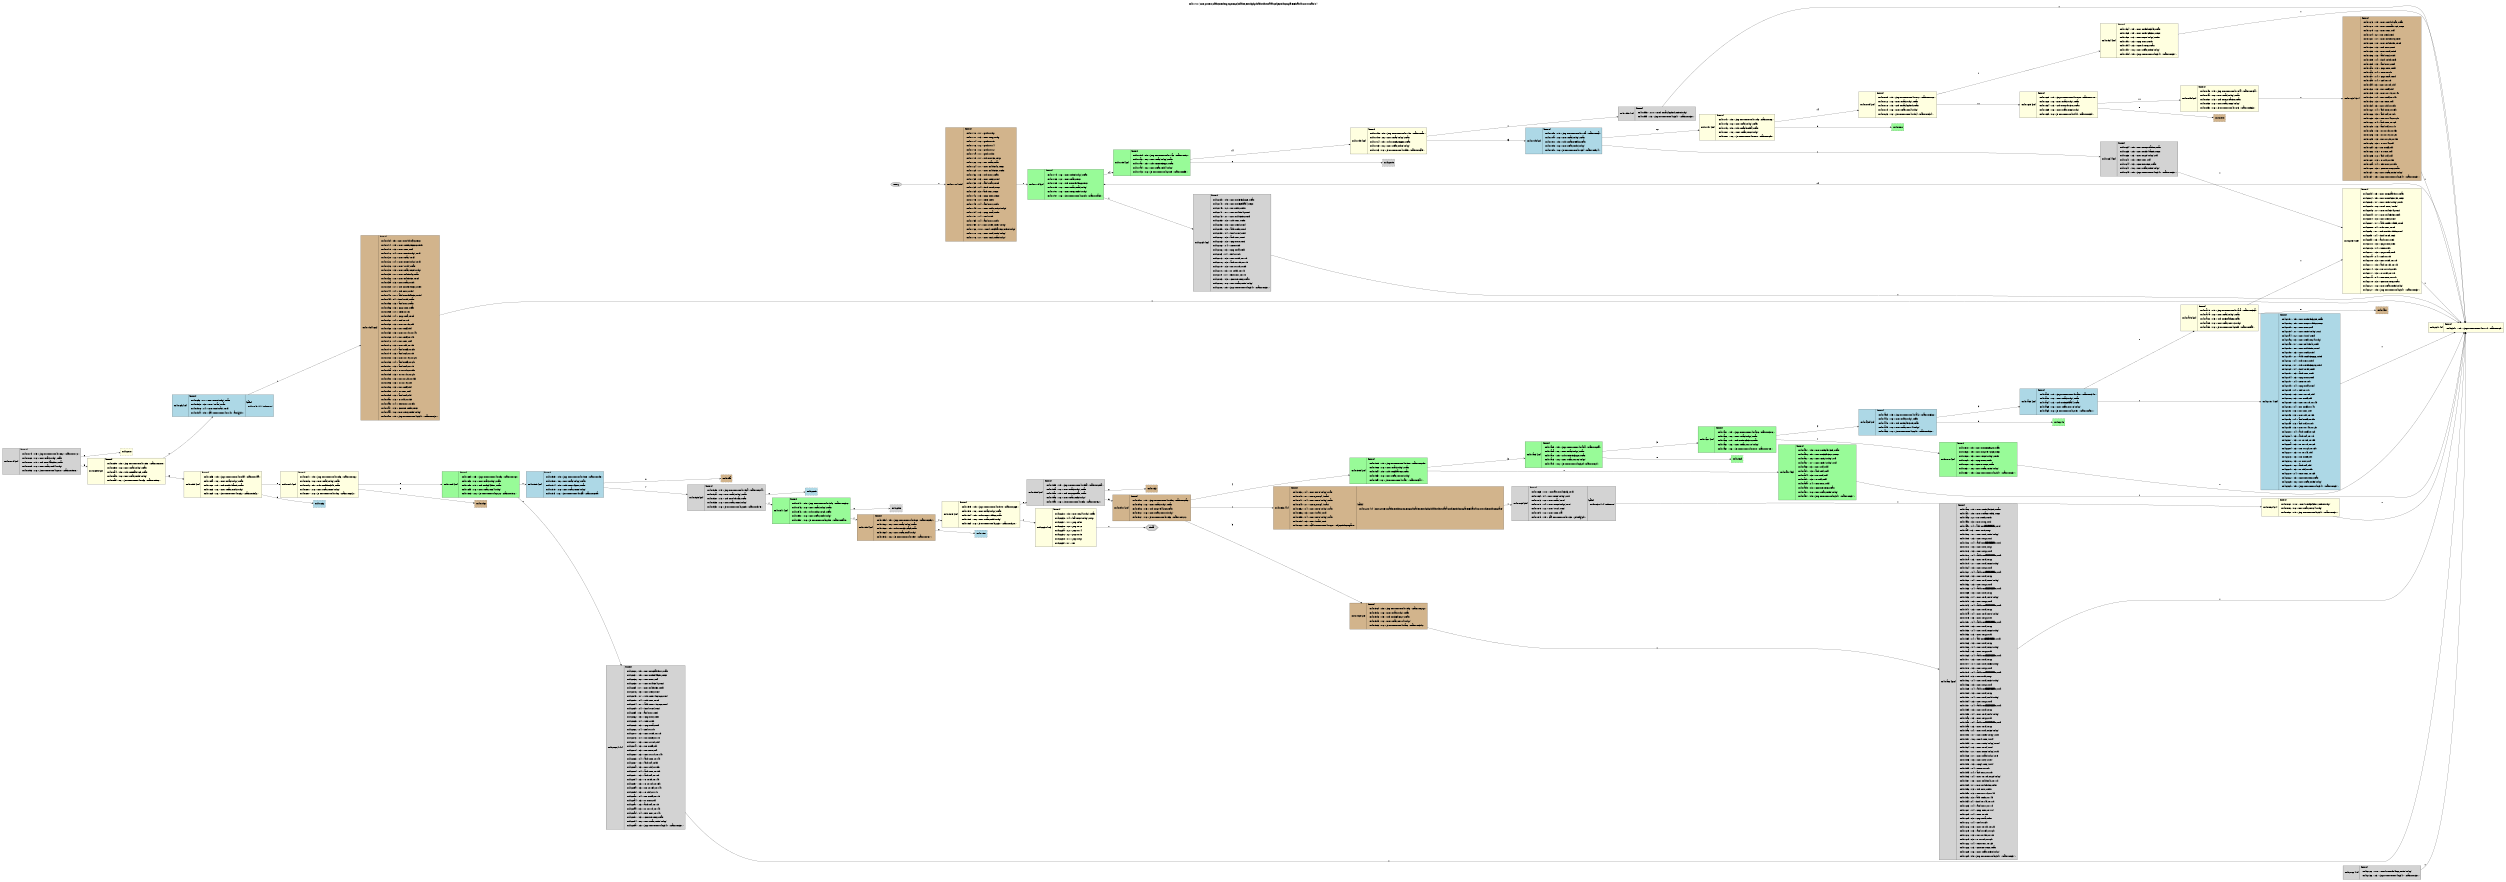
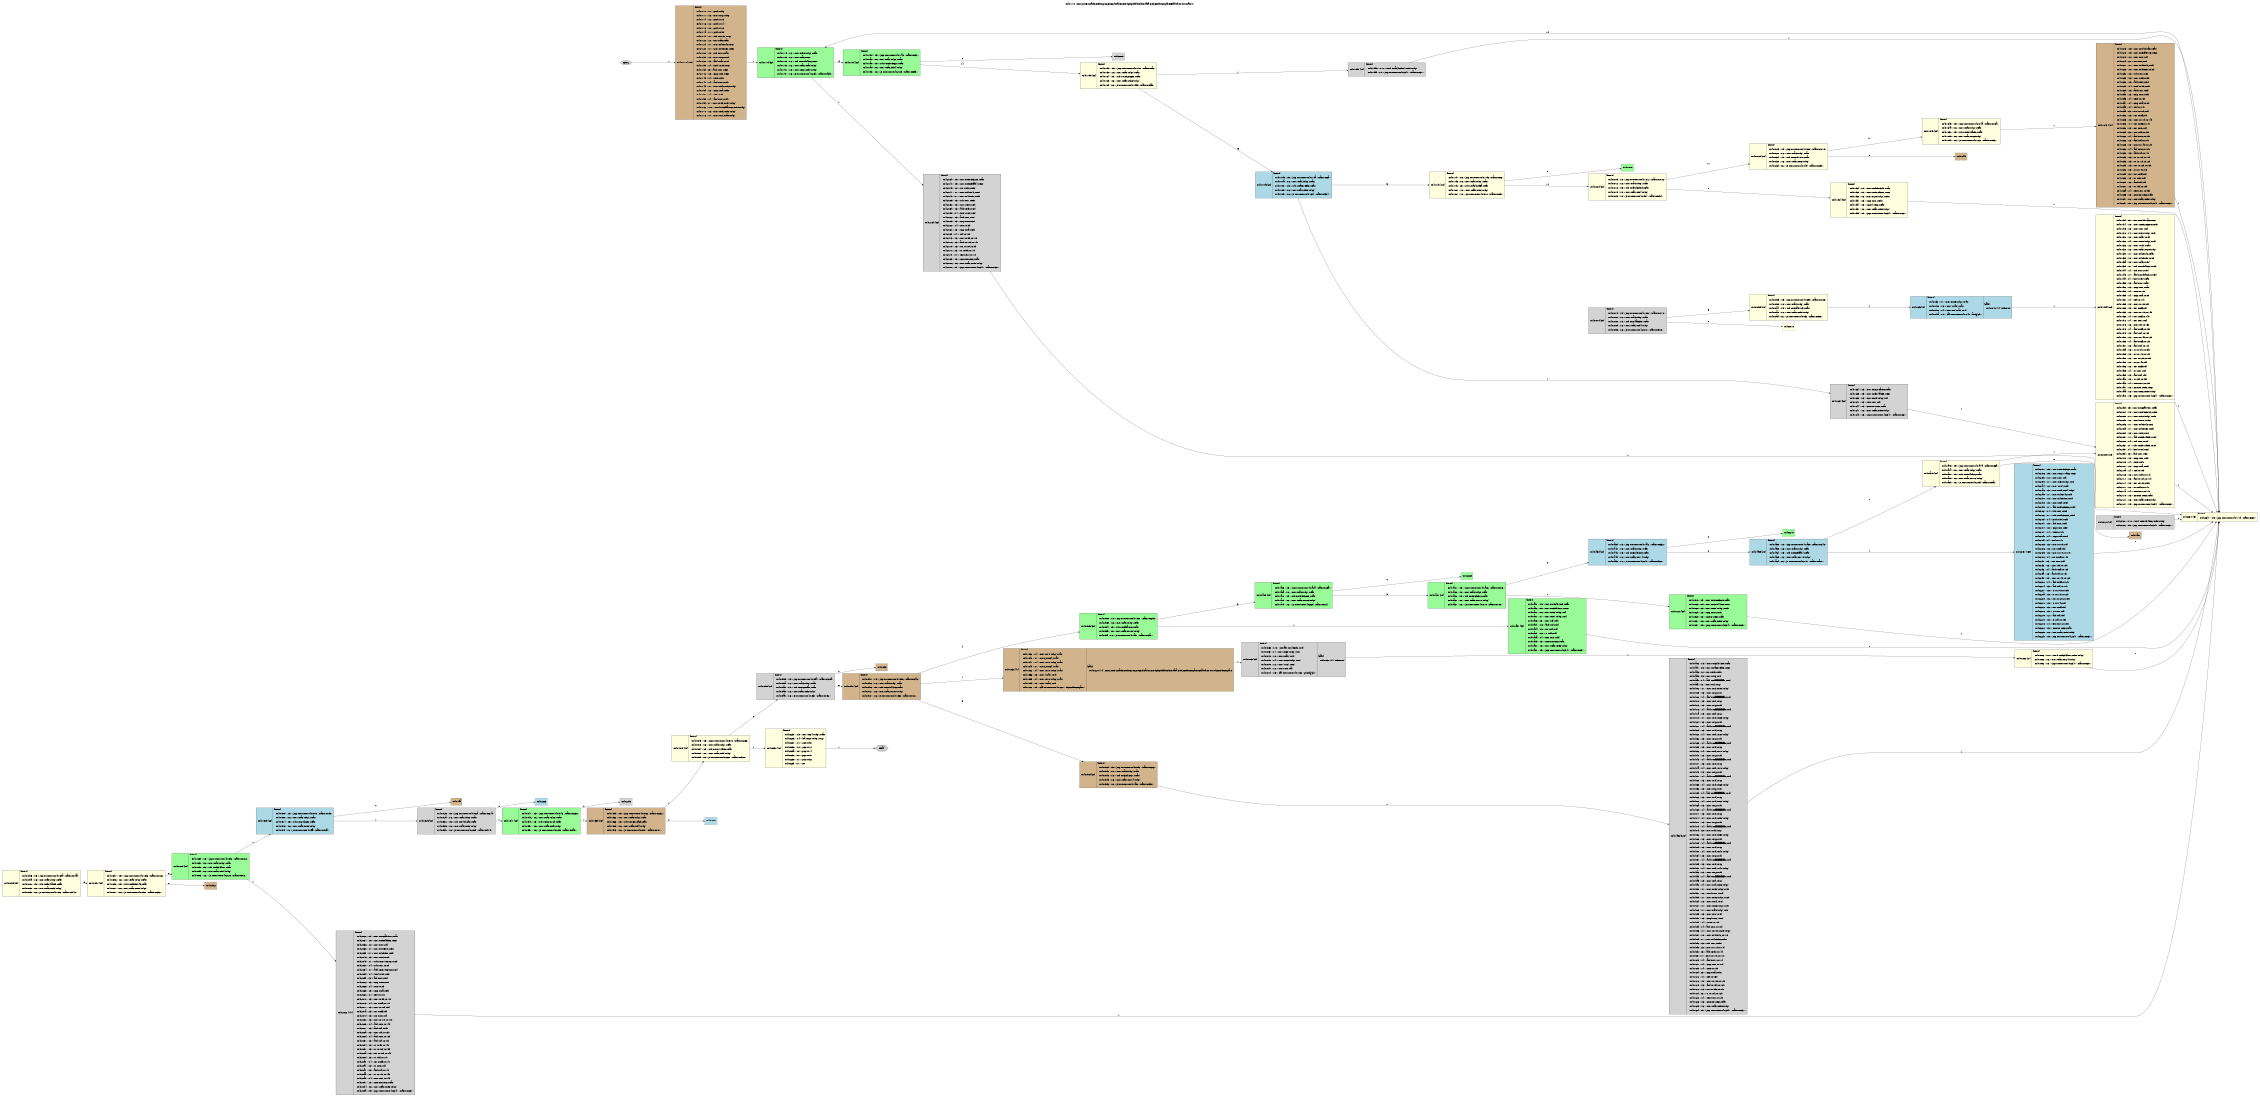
node "0x401d0f [166]": fillcolor tan -> lightyellow
edge "0x401899 [28]" -> "0x4018b5 [28]": removed, label "8"
node "0x401c52": removed
